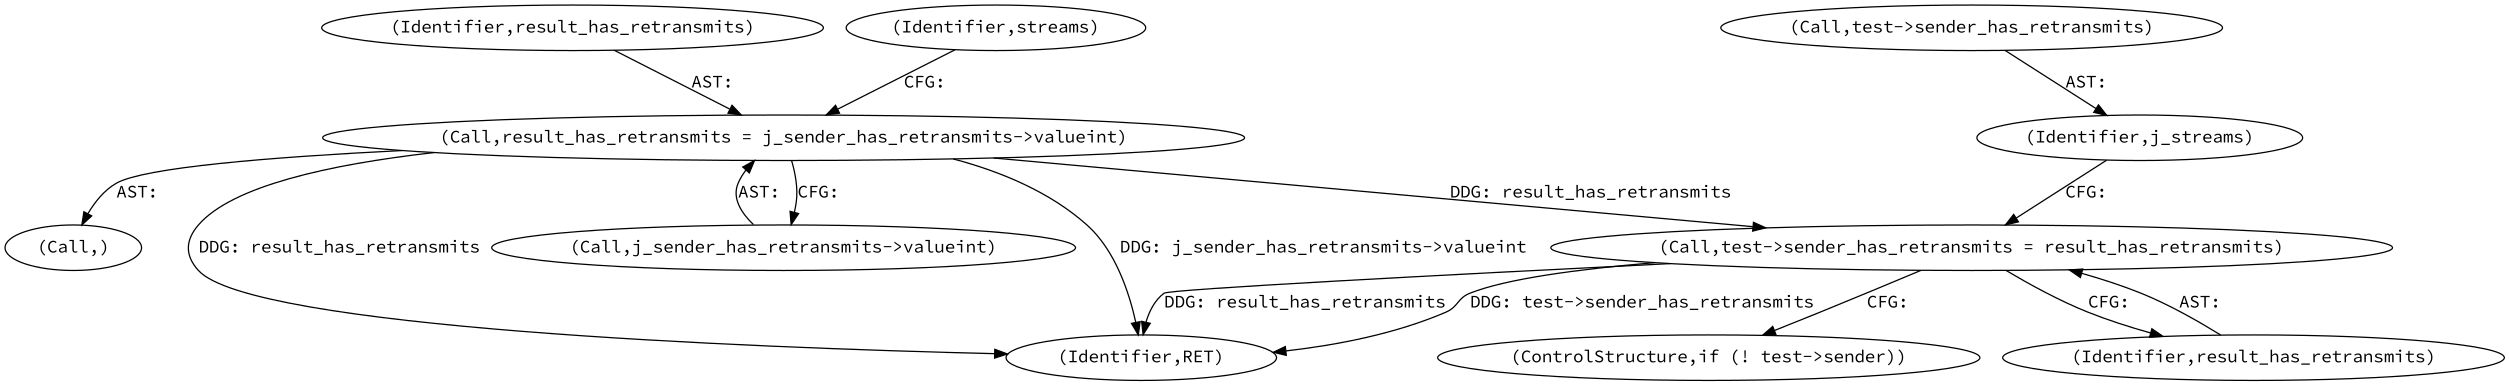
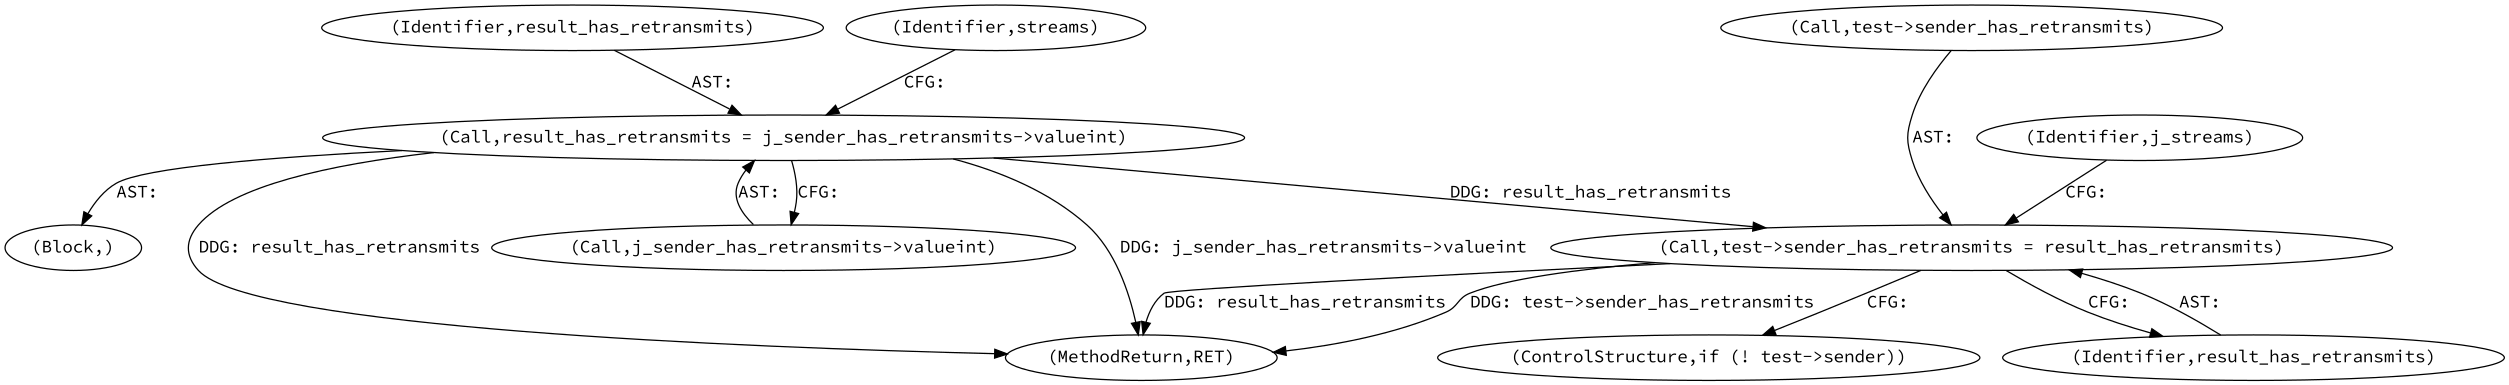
edge "(Call,test->sender_has_retransmits)" -> "(Identifier,j_streams)": now "(Call,test->sender_has_retransmits)" -> "(Call,test->sender_has_retransmits = result_has_retransmits)"
node "(Call,)": label "(Call,)" -> "(Block,)"
node "(Identifier,RET)": label "(Identifier,RET)" -> "(MethodReturn,RET)"
